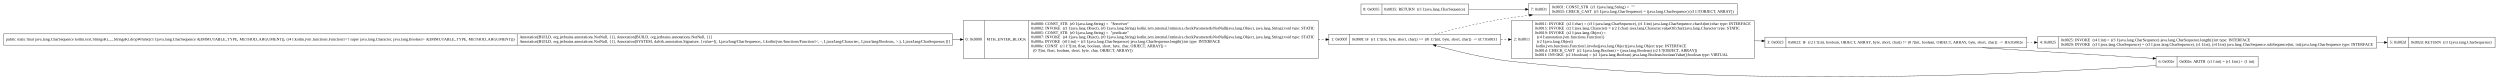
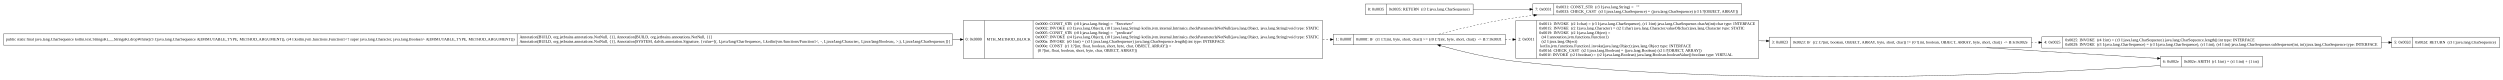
node "0: 0x0000": text "MTH_ENTER_BLOCK" -> "MTH_METHOD_BLOCK"
